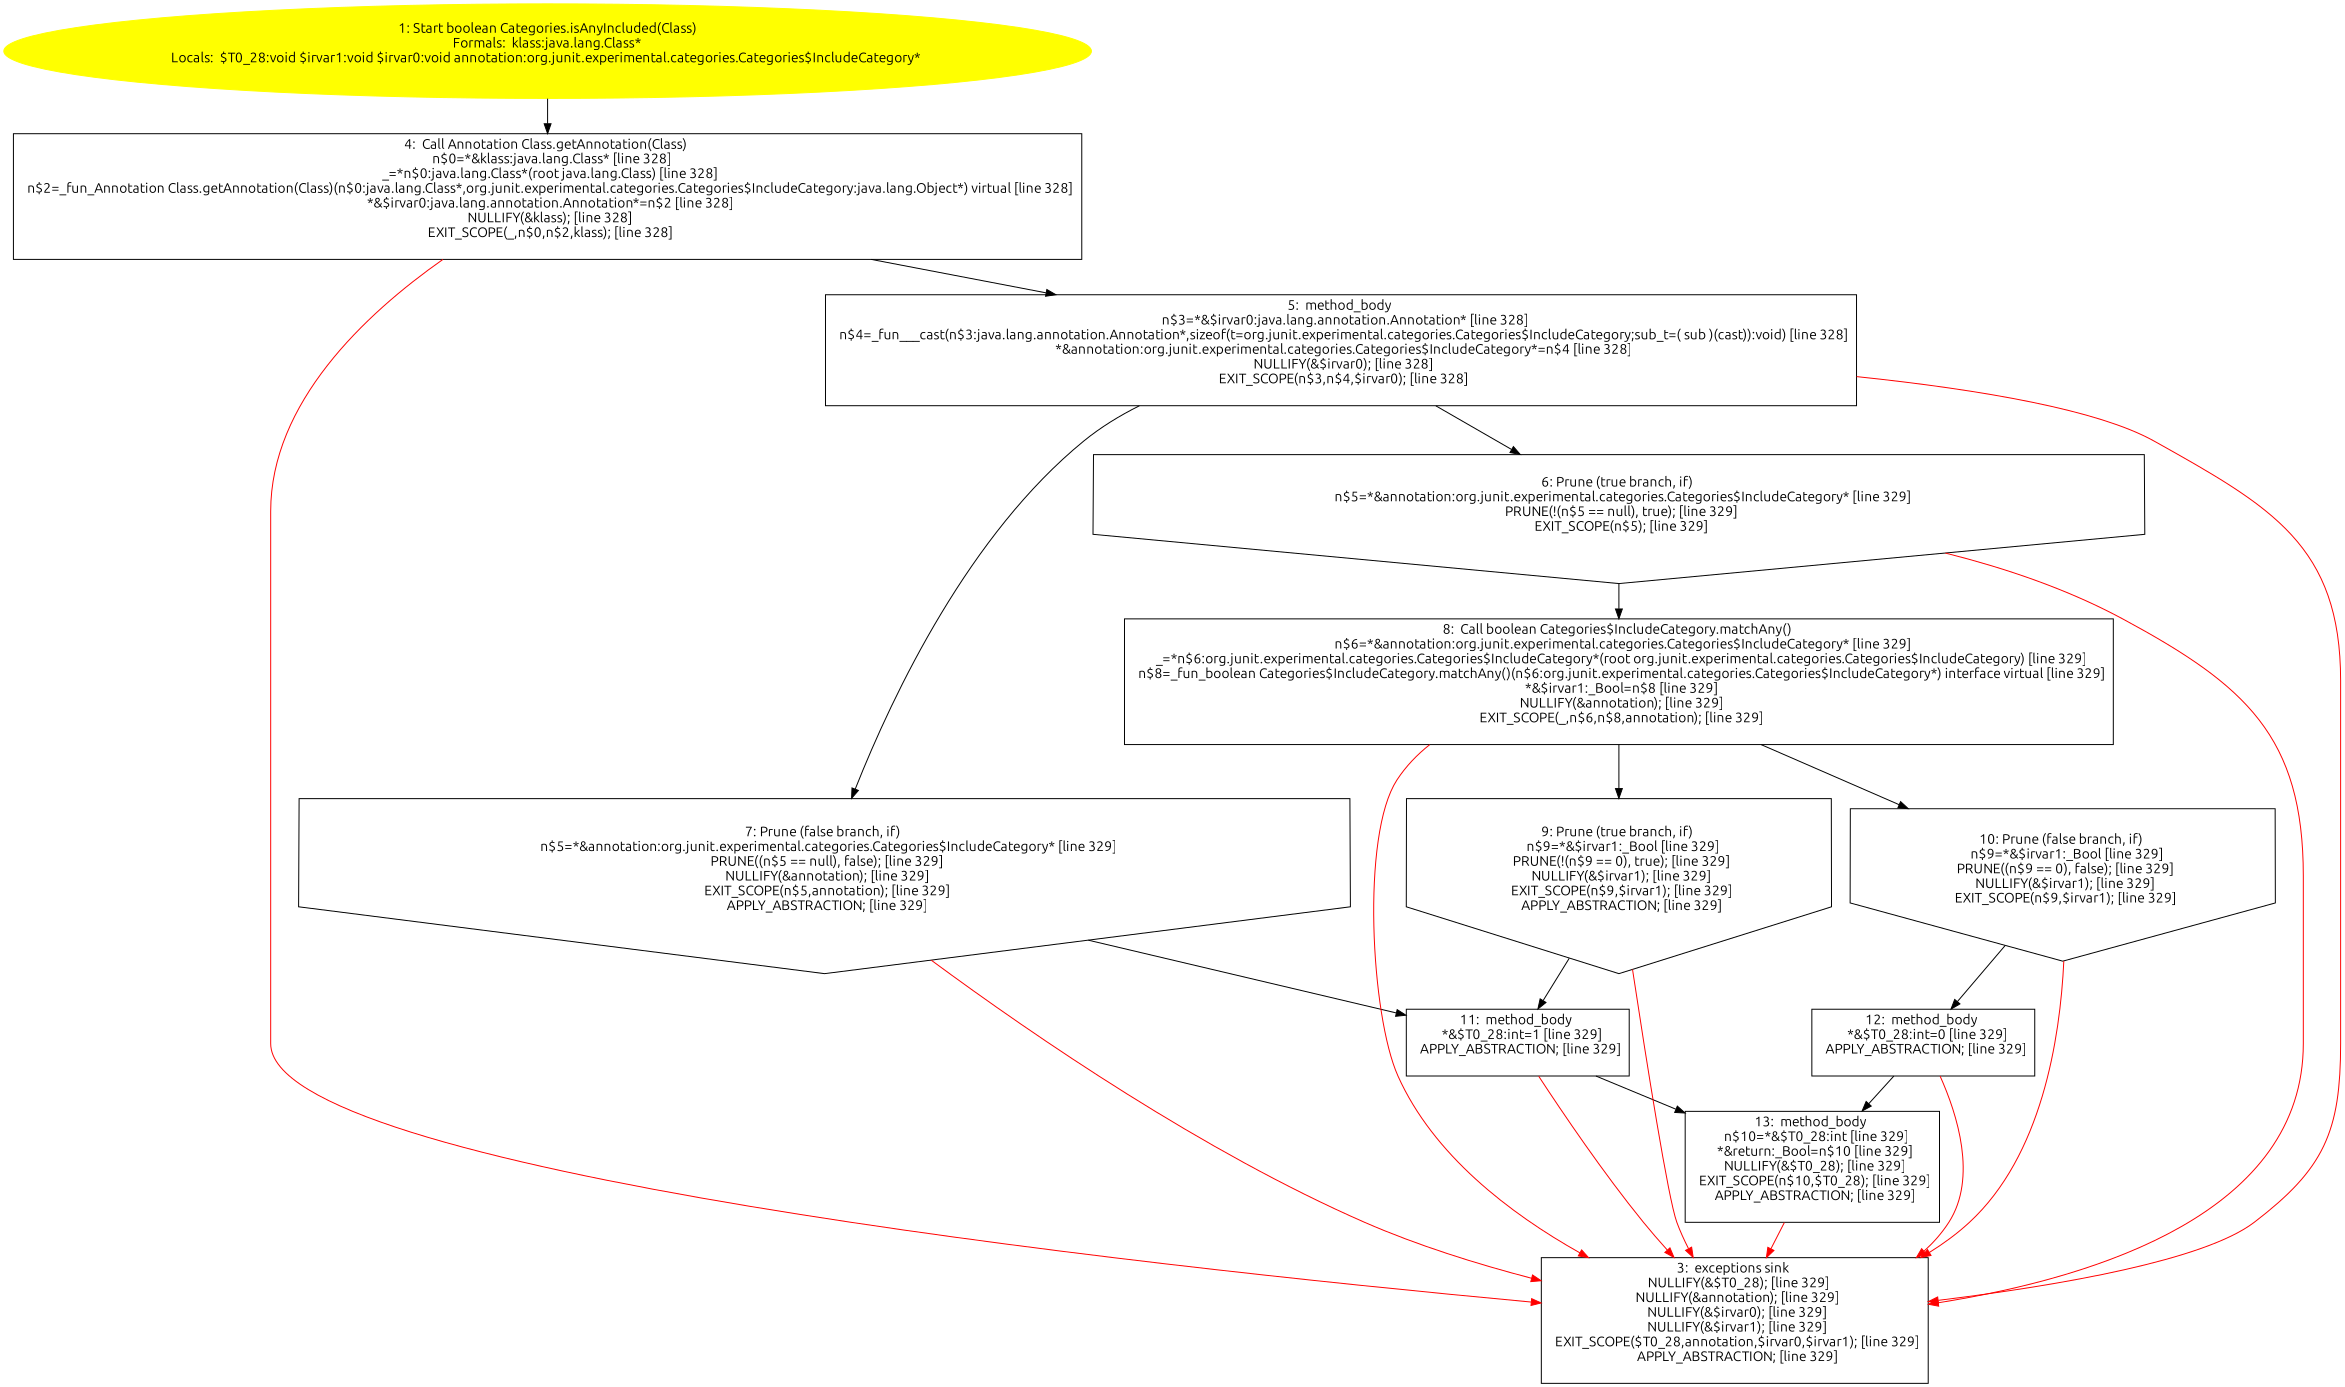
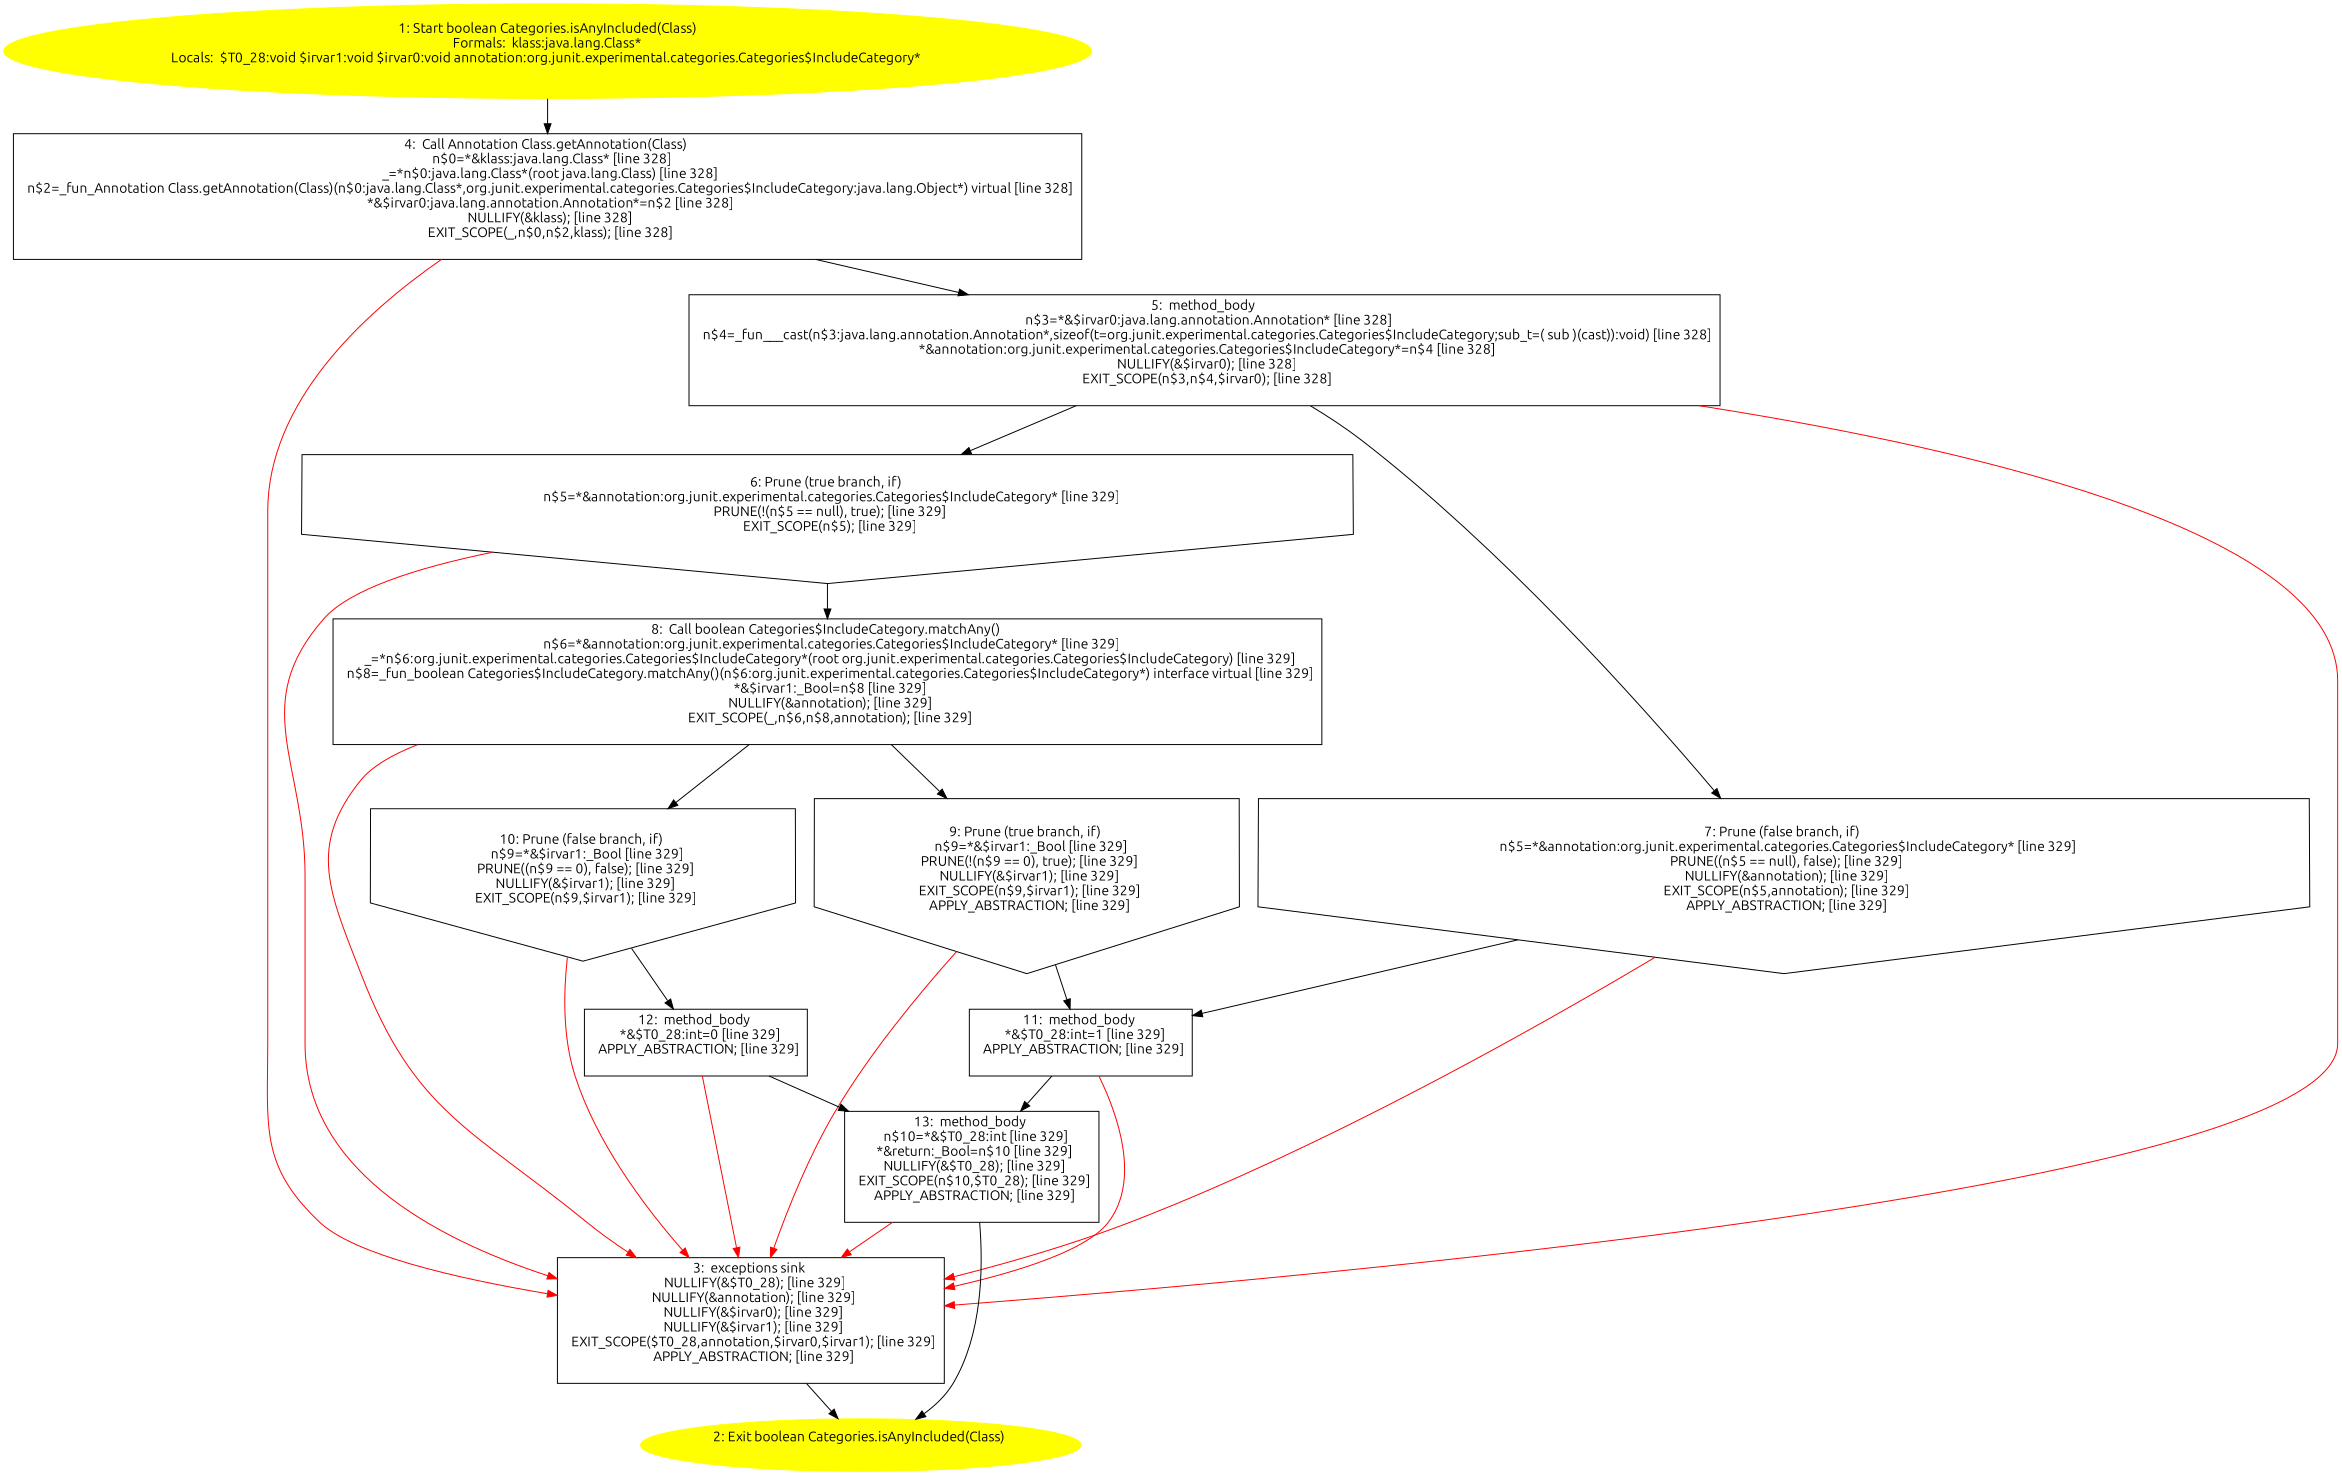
node "2: Exit boolean Categories.isAnyIncluded(Class)": added
